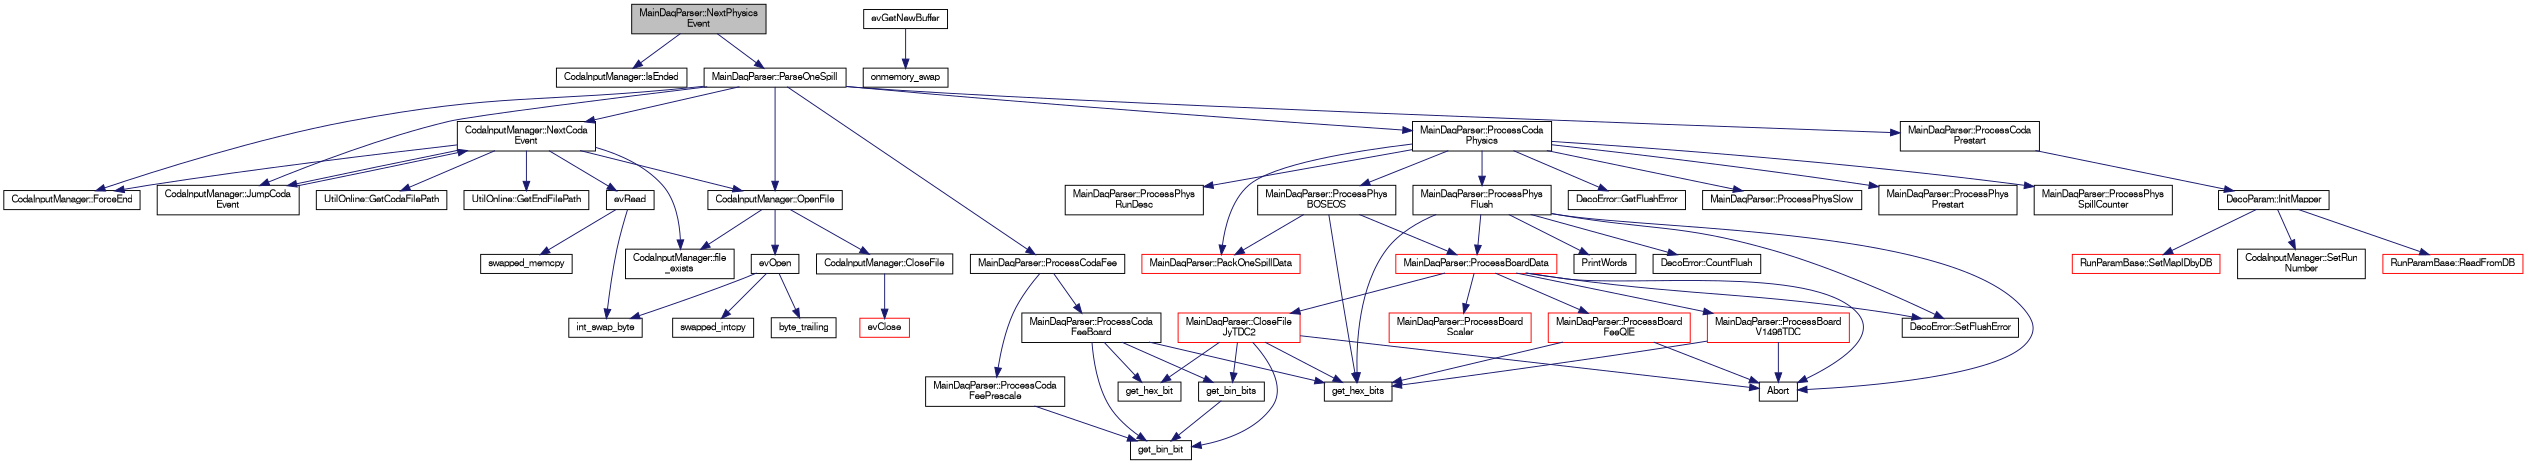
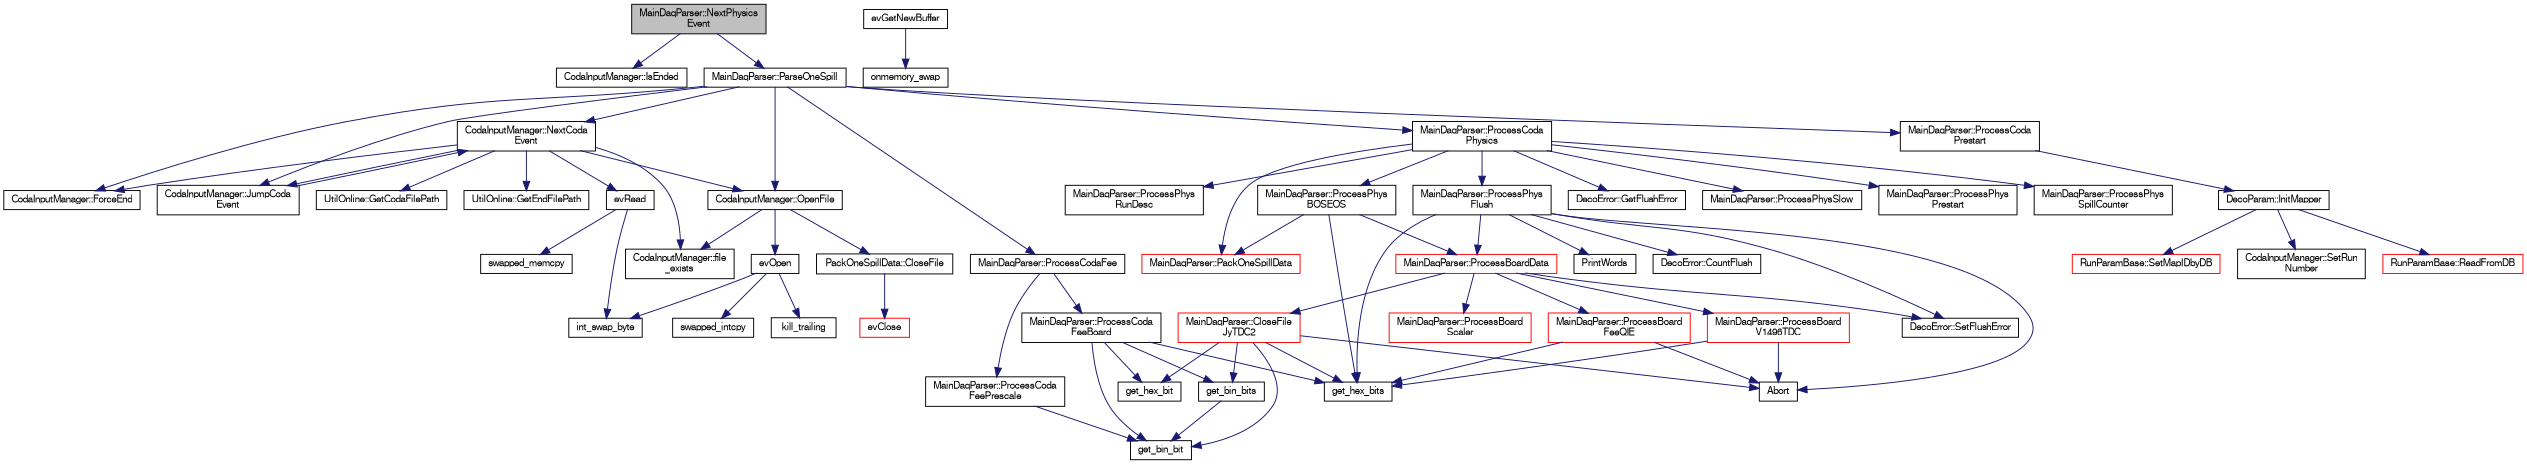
node "CodaInputManager::CloseFile": label "CodaInputManager::CloseFile" -> "PackOneSpillData::CloseFile"
edge "MainDaqParser::ProcessBoardData" -> "Abort": removed
node "byte_trailing": label "byte_trailing" -> "kill_trailing"
